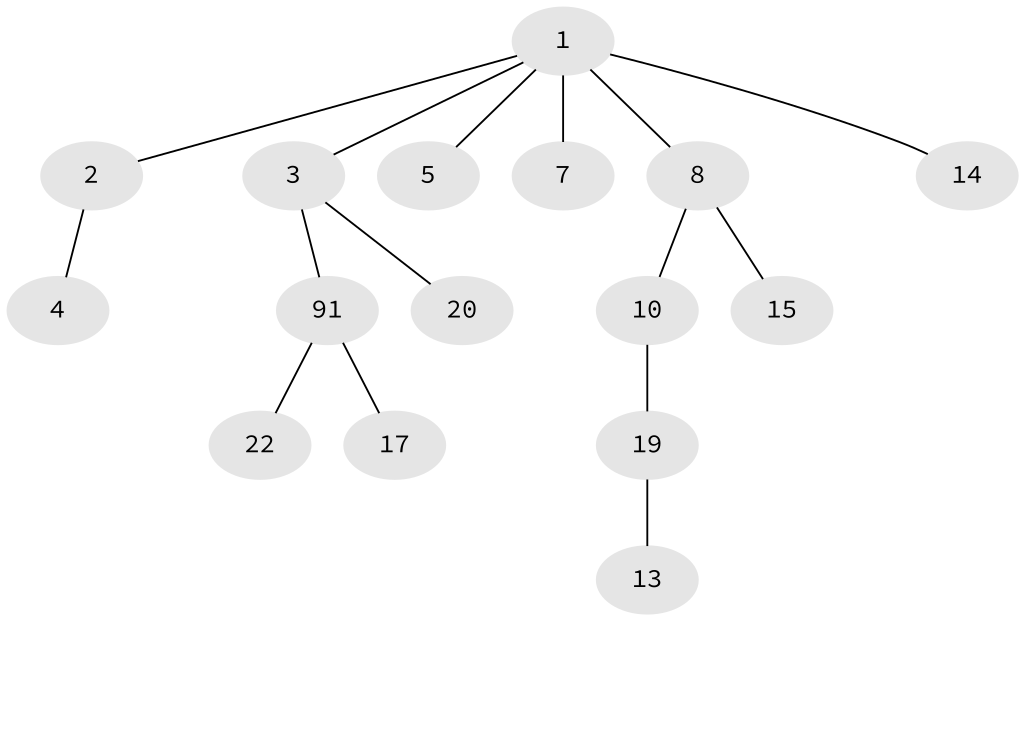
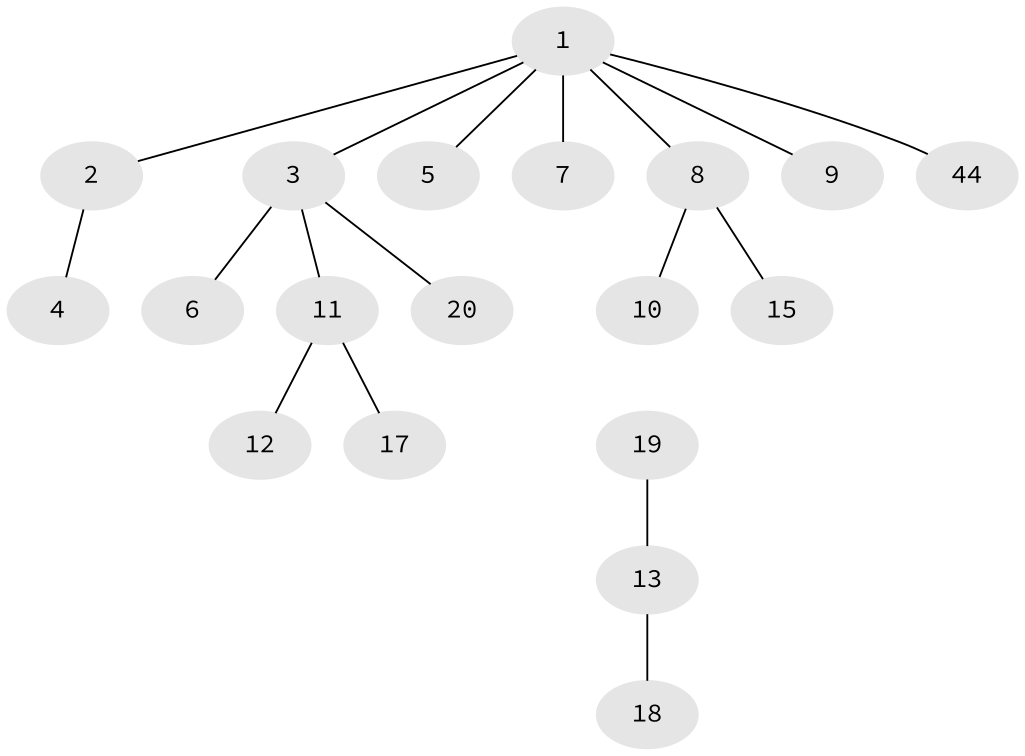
node "9": added
node "14": label "14" -> "44"
node "6": added
node "91": label "91" -> "11"
edge "10" -- "19": removed
node "22": label "22" -> "12"
node "18": added
